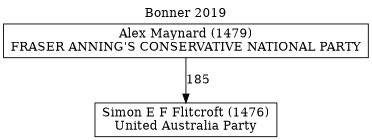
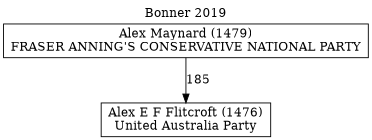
node "Simon E F Flitcroft (1476) United Australia Party": label "Simon E F Flitcroft (1476) United Australia Party" -> "Alex E F Flitcroft (1476) United Australia Party"
